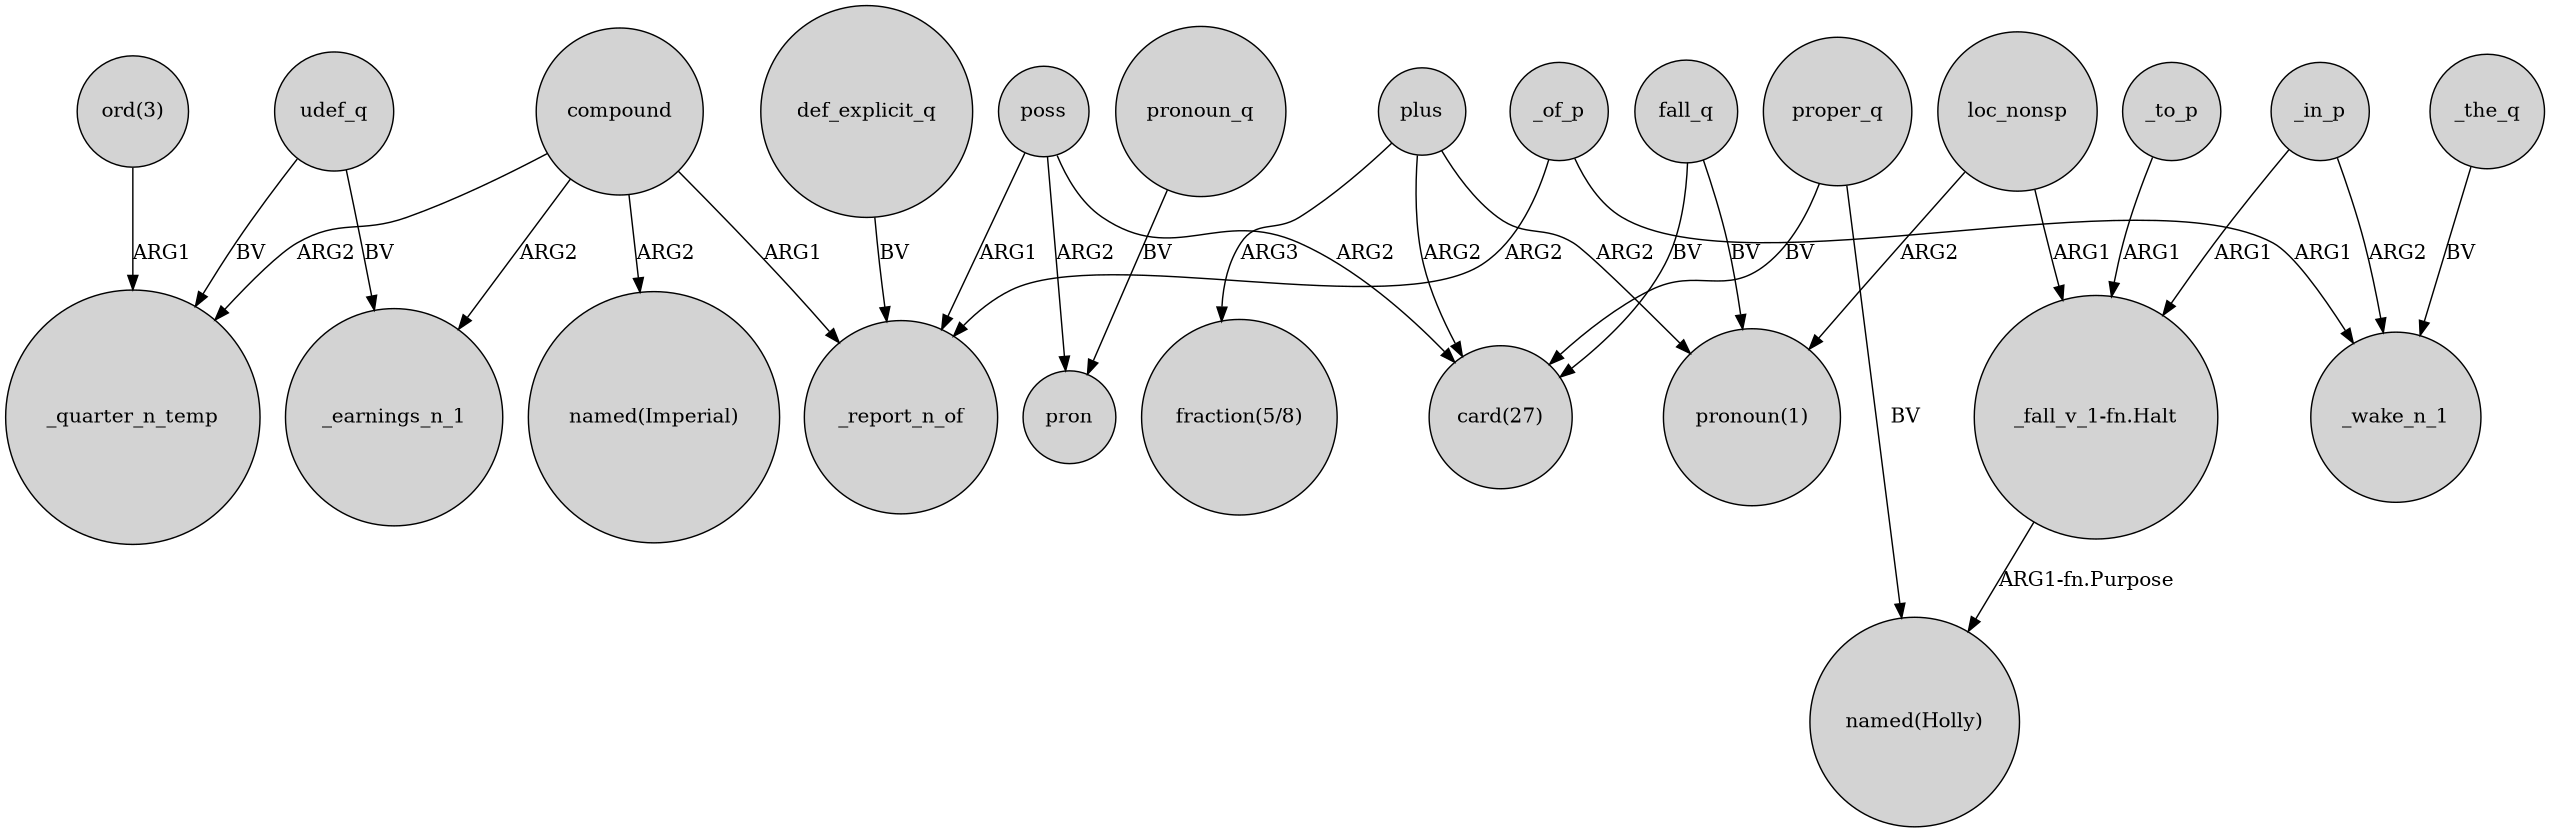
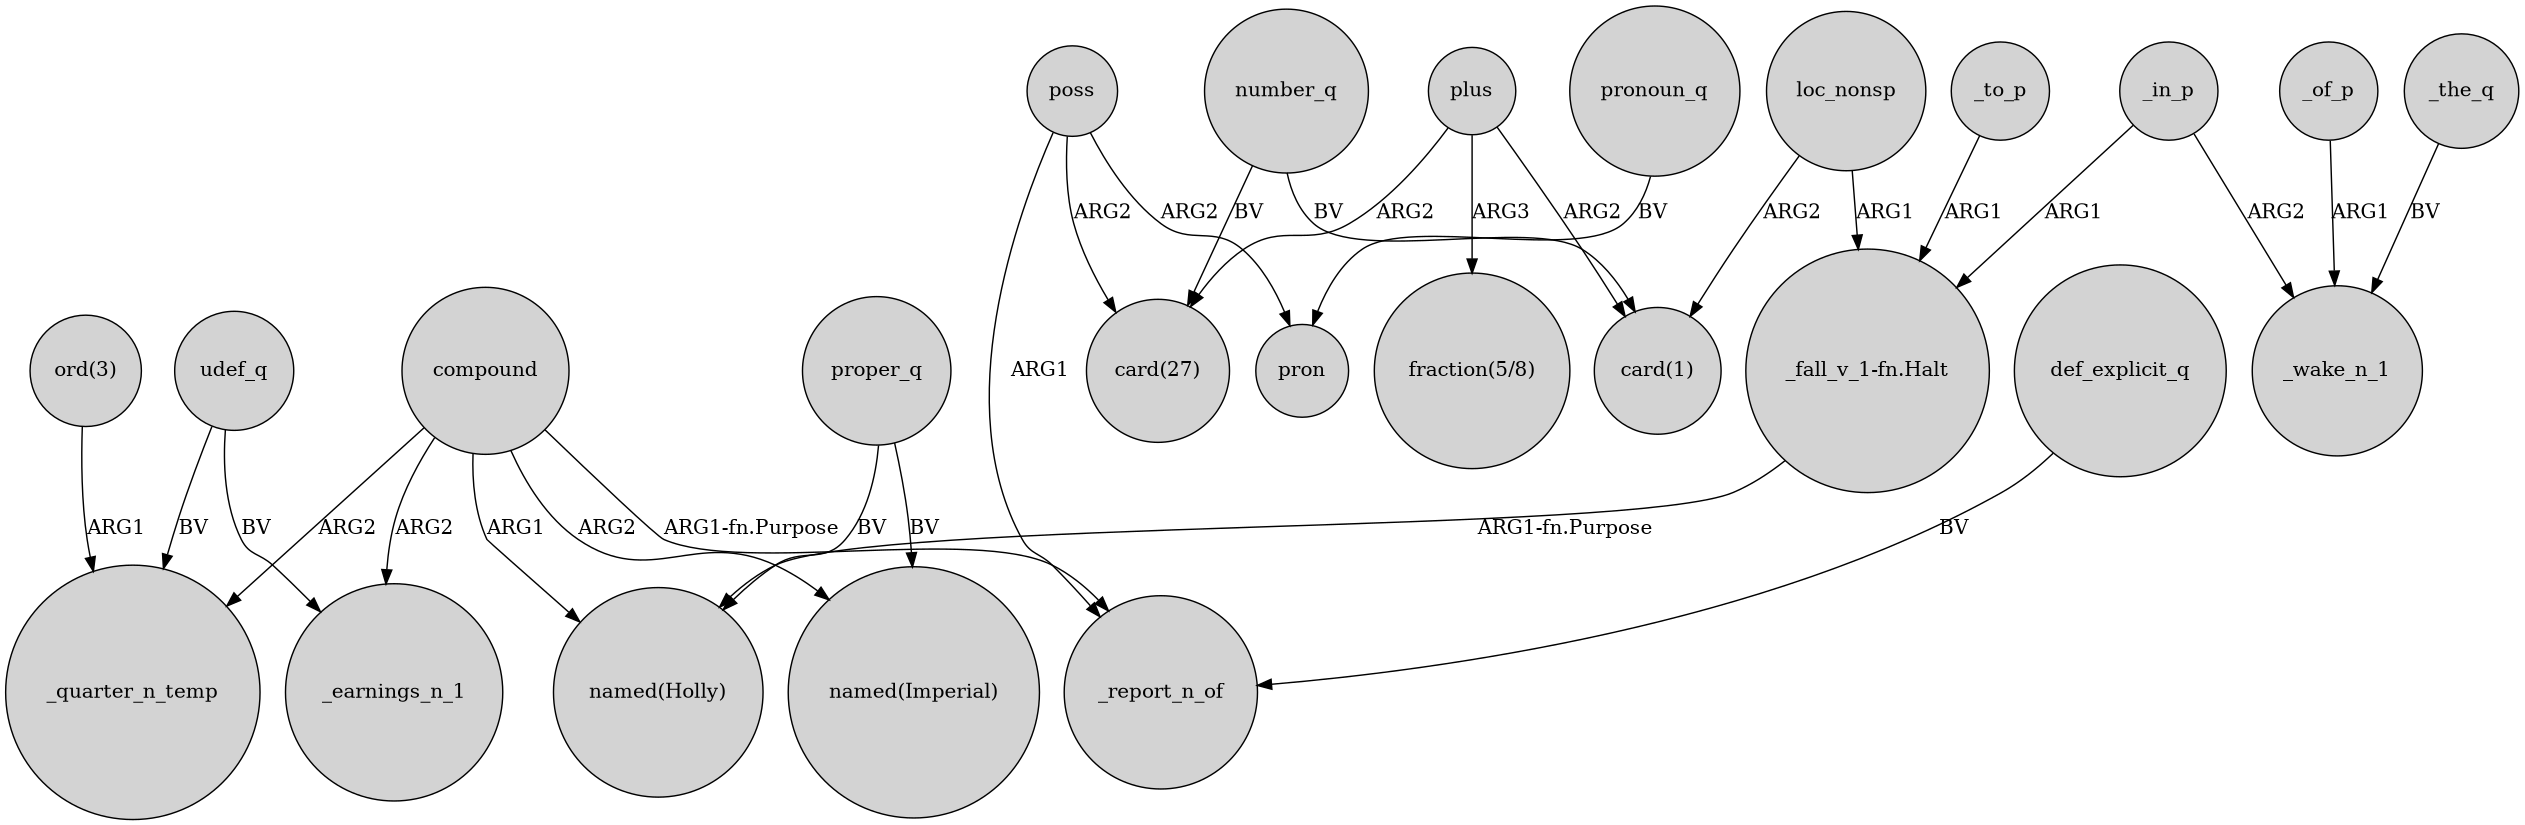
node "fall_q": label "fall_q" -> "number_q"
edge "compound" -> "_report_n_of": label "ARG1" -> "ARG1-fn.Purpose"
edge "proper_q" -> "card(27)": now "proper_q" -> "named(Imperial)"
edge "_of_p" -> "_report_n_of": removed, label "ARG2"
node "pronoun(1)": label "pronoun(1)" -> "card(1)"
edge "compound" -> "named(Holly)": added, label "ARG1"
